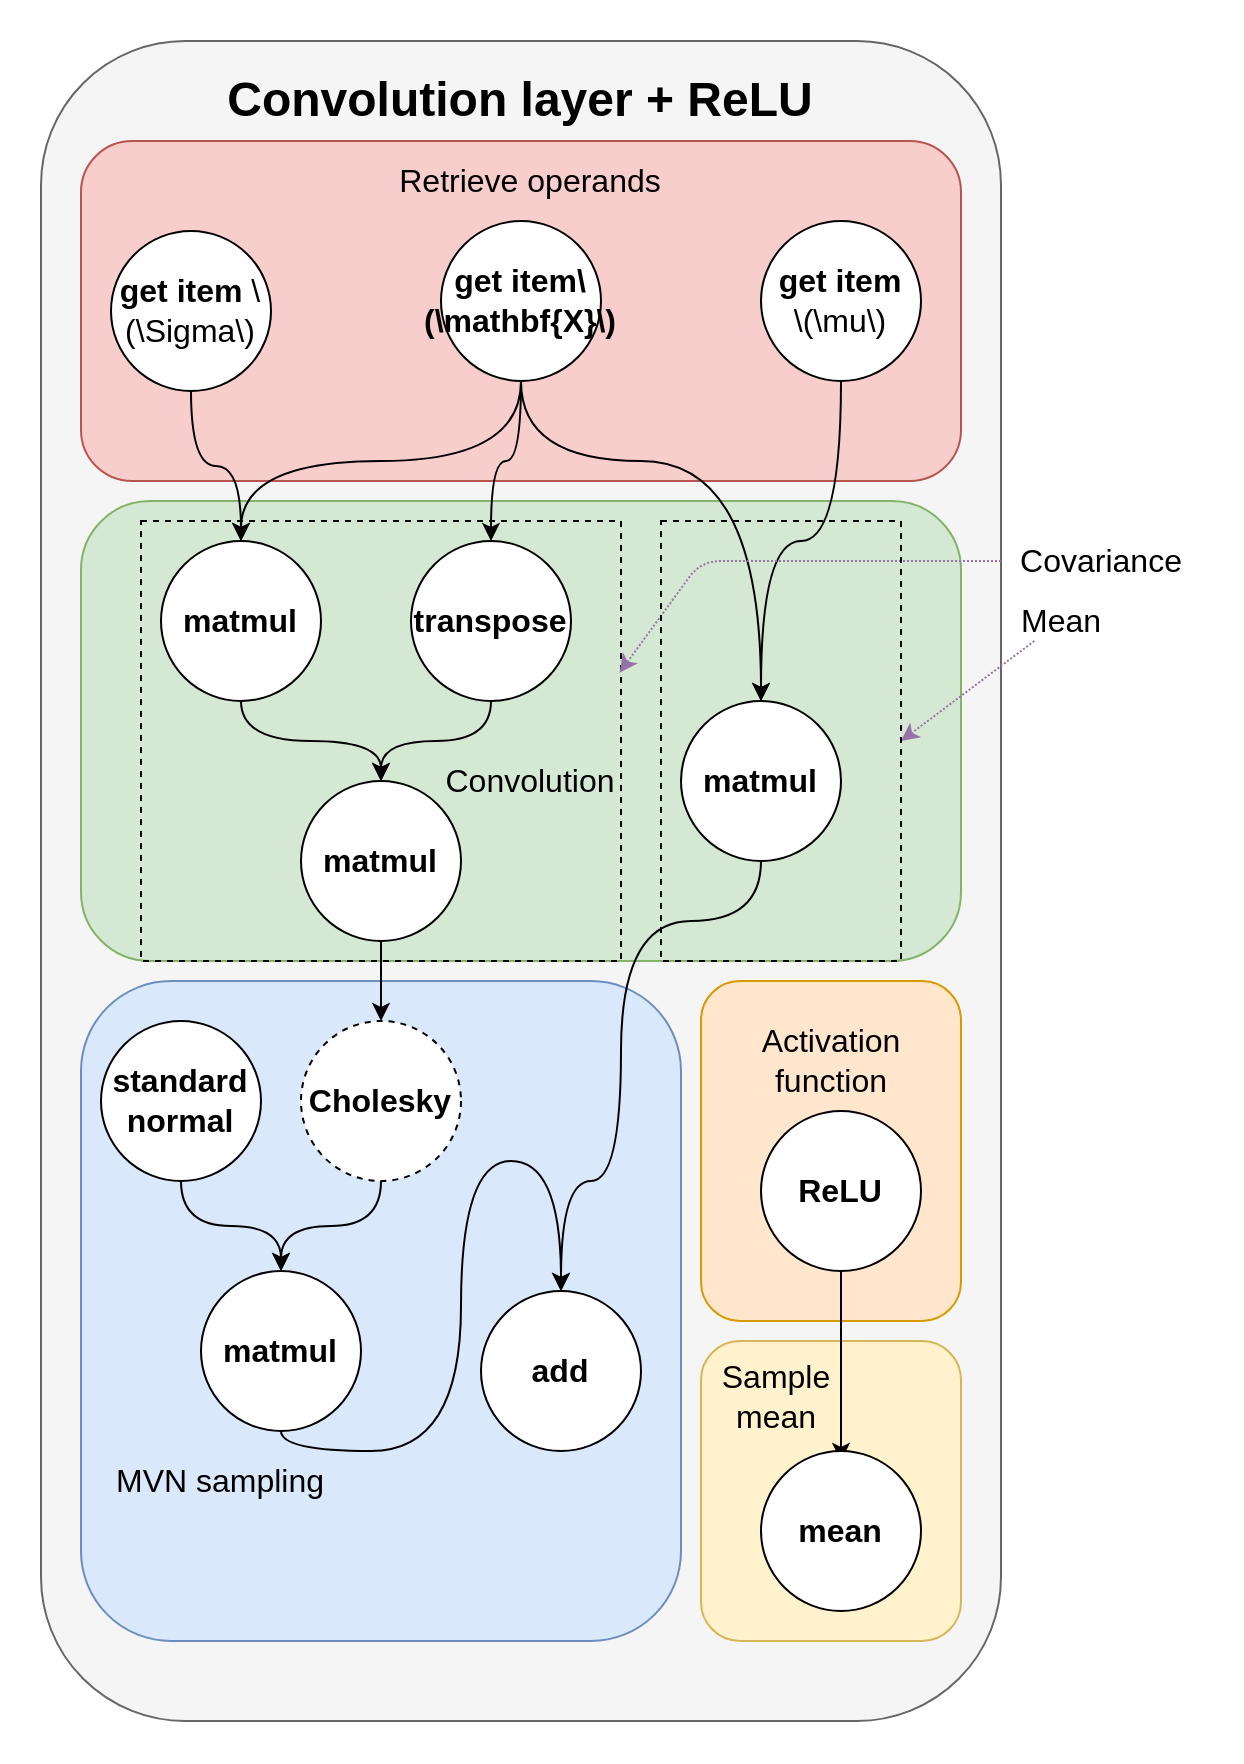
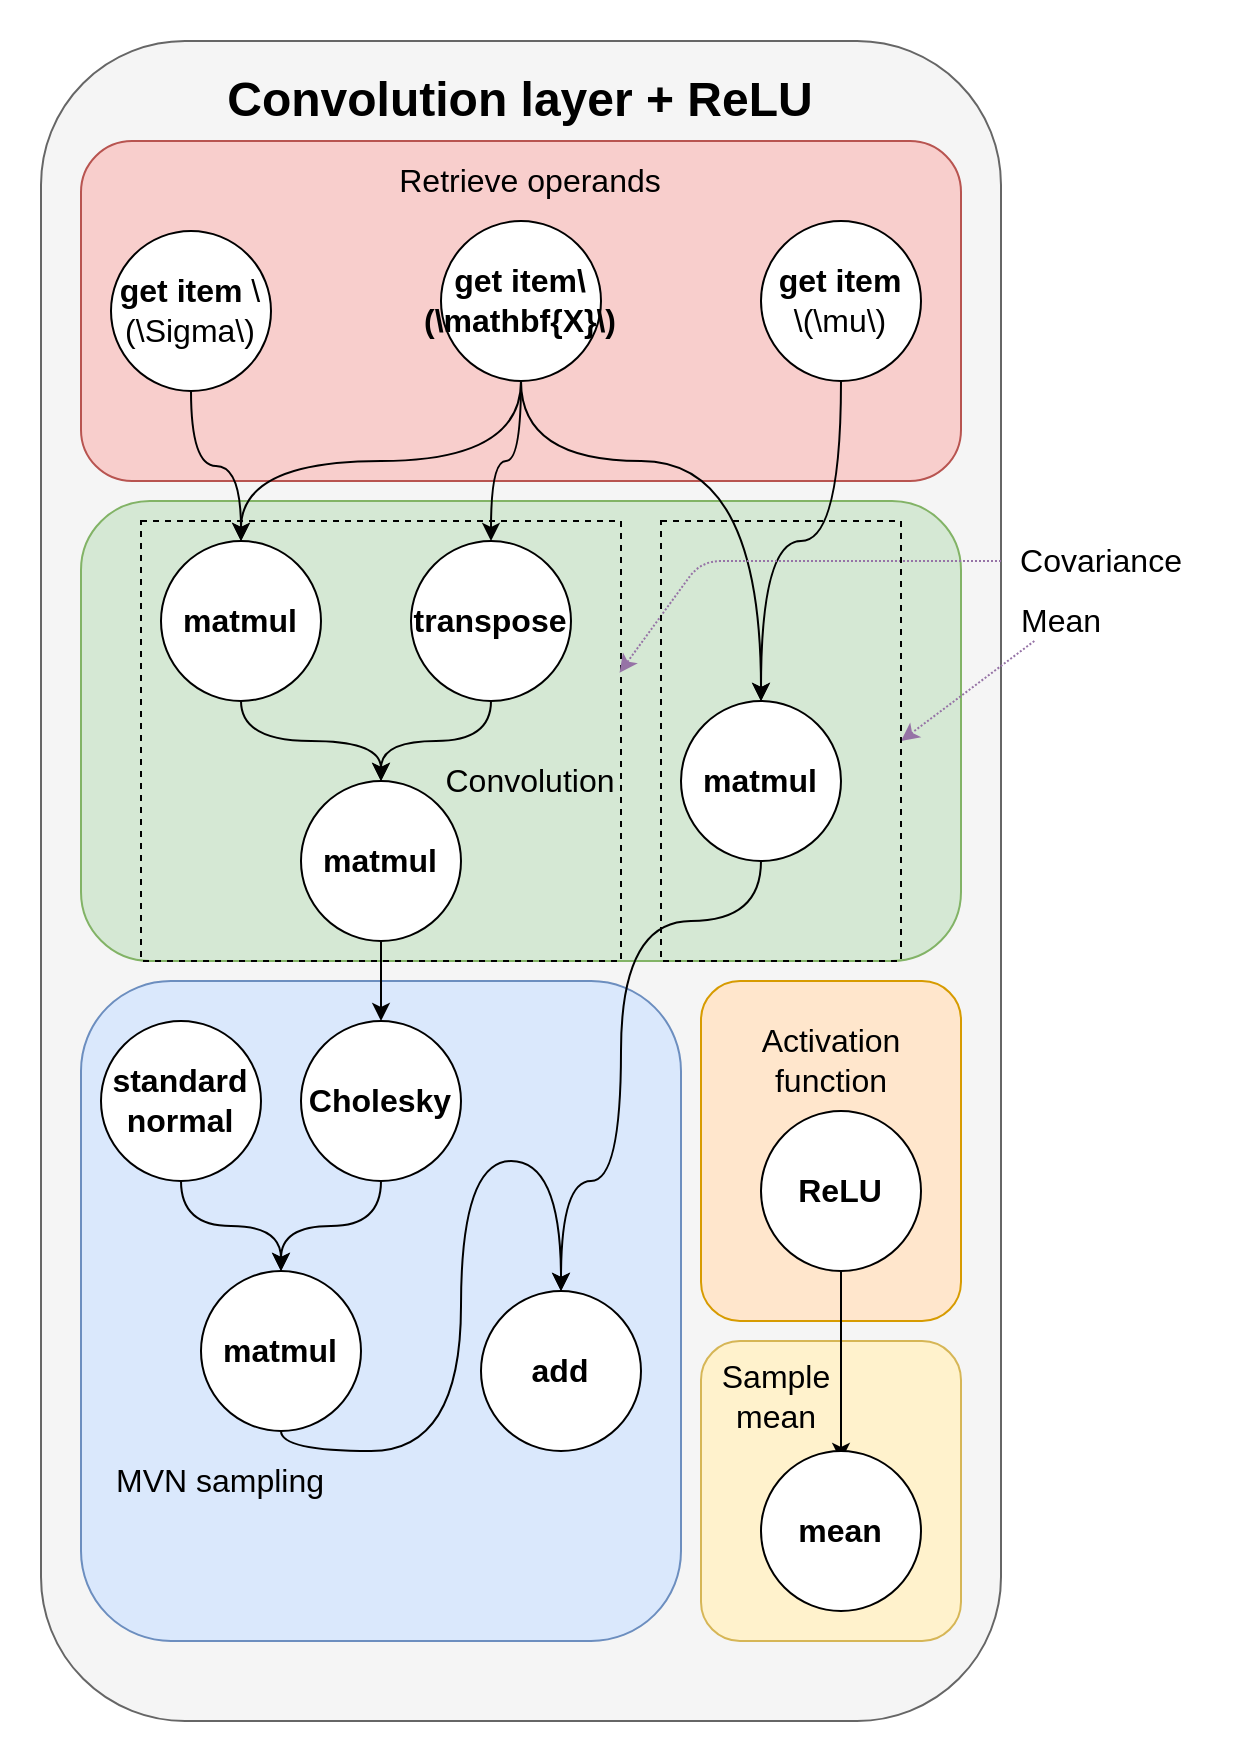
node "Cholesky": style dashed -> solid
